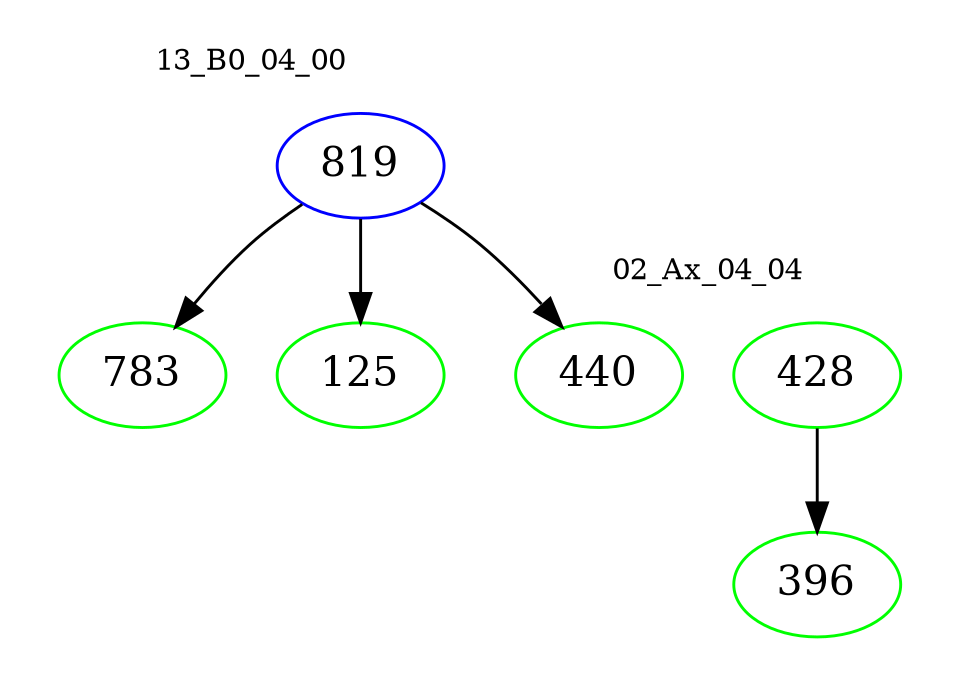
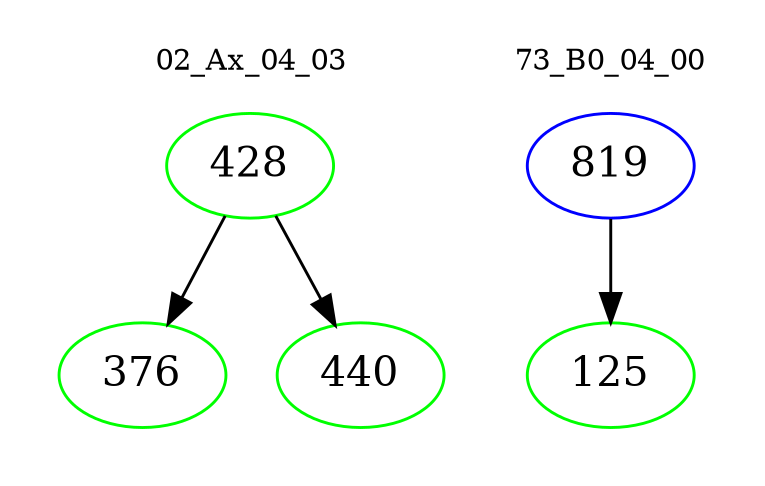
cluster "13_B0_04_00": label "13_B0_04_00" -> "73_B0_04_00"
cluster "02_Ax_04_04": label "02_Ax_04_04" -> "02_Ax_04_03"
edge "819" -> "440": now "428" -> "440"
node "783": removed
node "396": label "396" -> "376"
